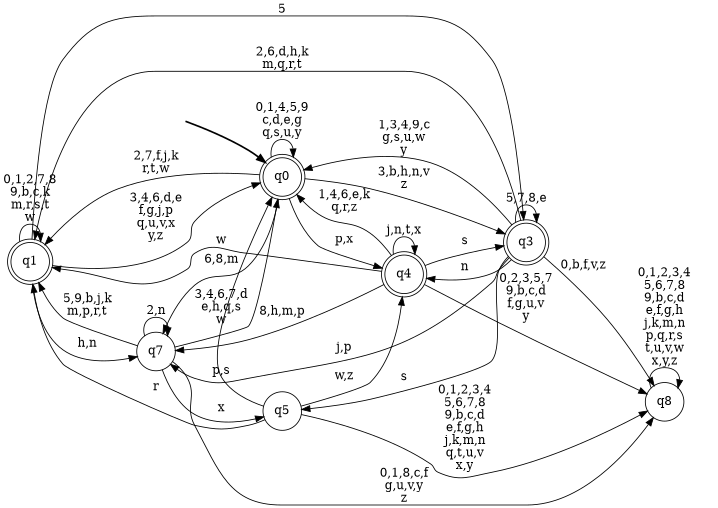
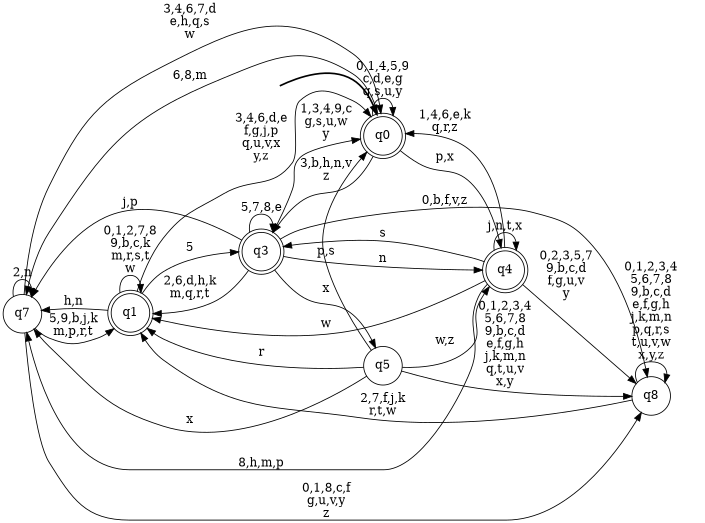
edge "q0" -> "q1": now "q8" -> "q1"
edge "q3" -> "q5": label "s" -> "x"
edge "q7" -> "q5": reversed
